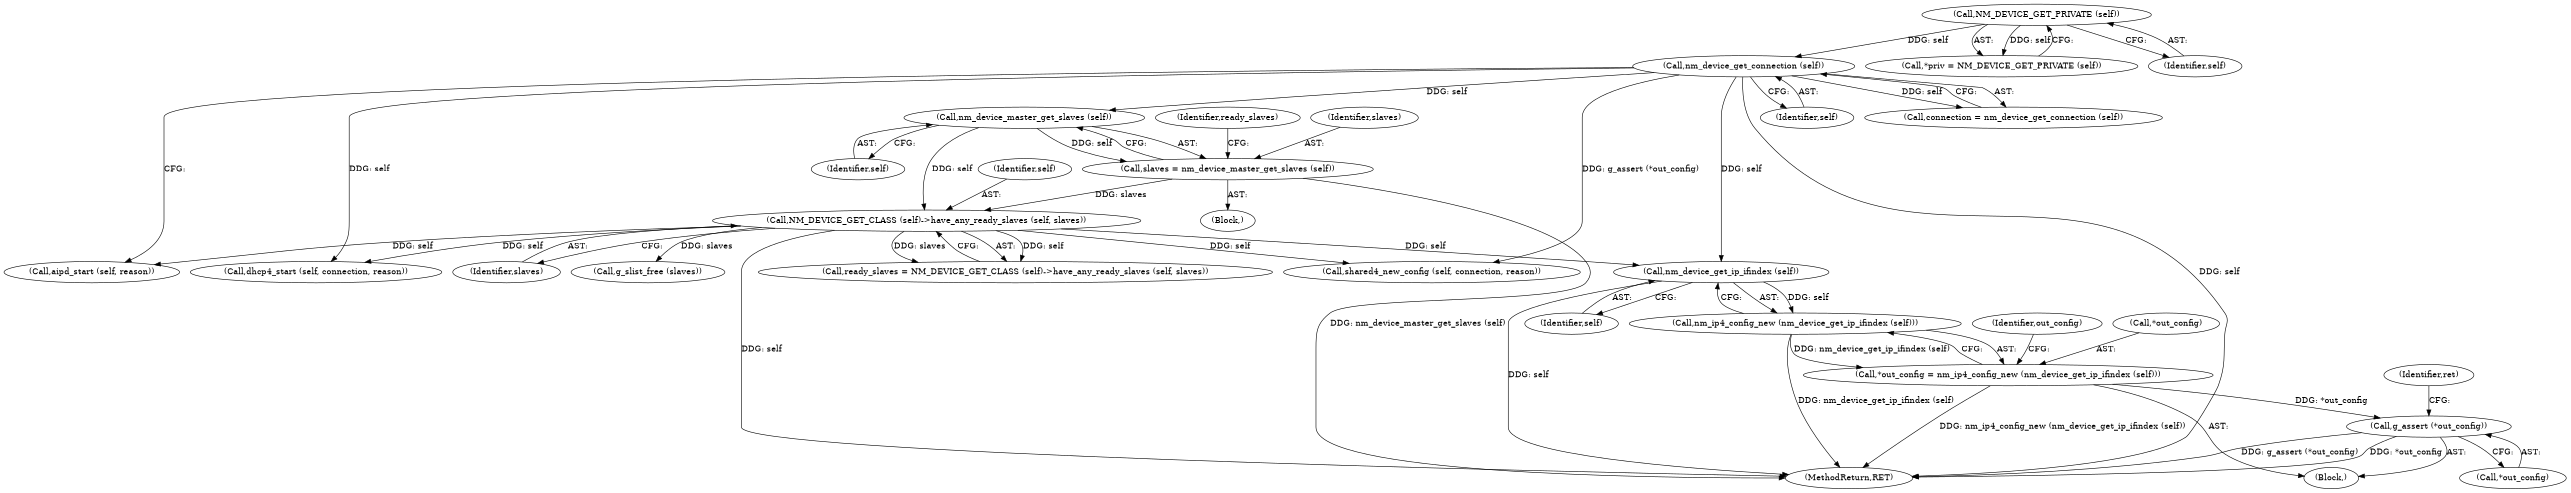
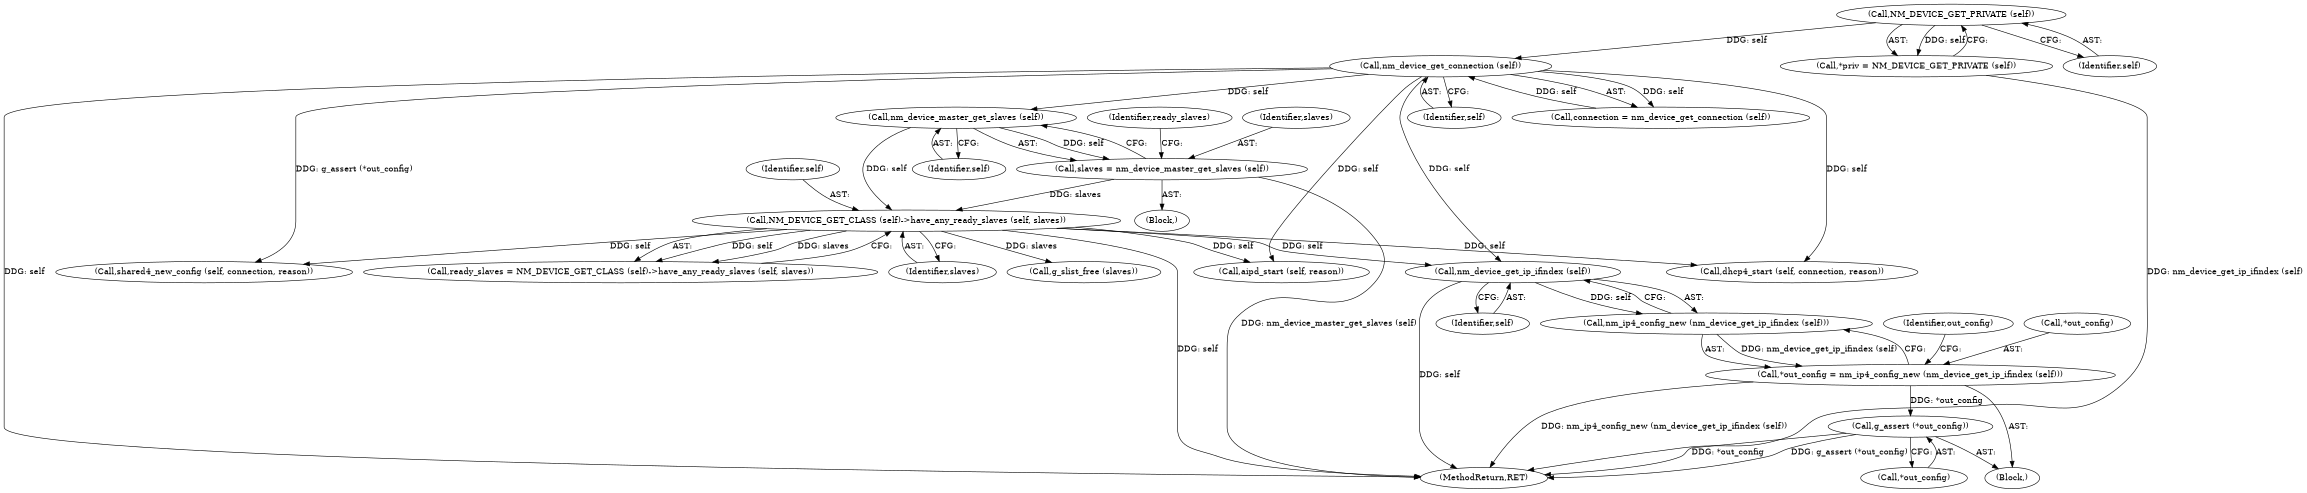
edge "(Call,connection = nm_device_get_connection (self))" -> "(Call,nm_device_get_connection (self))": label "CFG: " -> "DDG: self"
edge "(Call,nm_device_get_connection (self))" -> "(Call,aipd_start (self, reason))": label "CFG: " -> "DDG: self"
node "(Identifier,ret)": removed
edge "(Call,nm_ip4_config_new (nm_device_get_ip_ifindex (self)))" -> "(MethodReturn,RET)": now "(Call,*priv = NM_DEVICE_GET_PRIVATE (self))" -> "(MethodReturn,RET)"
